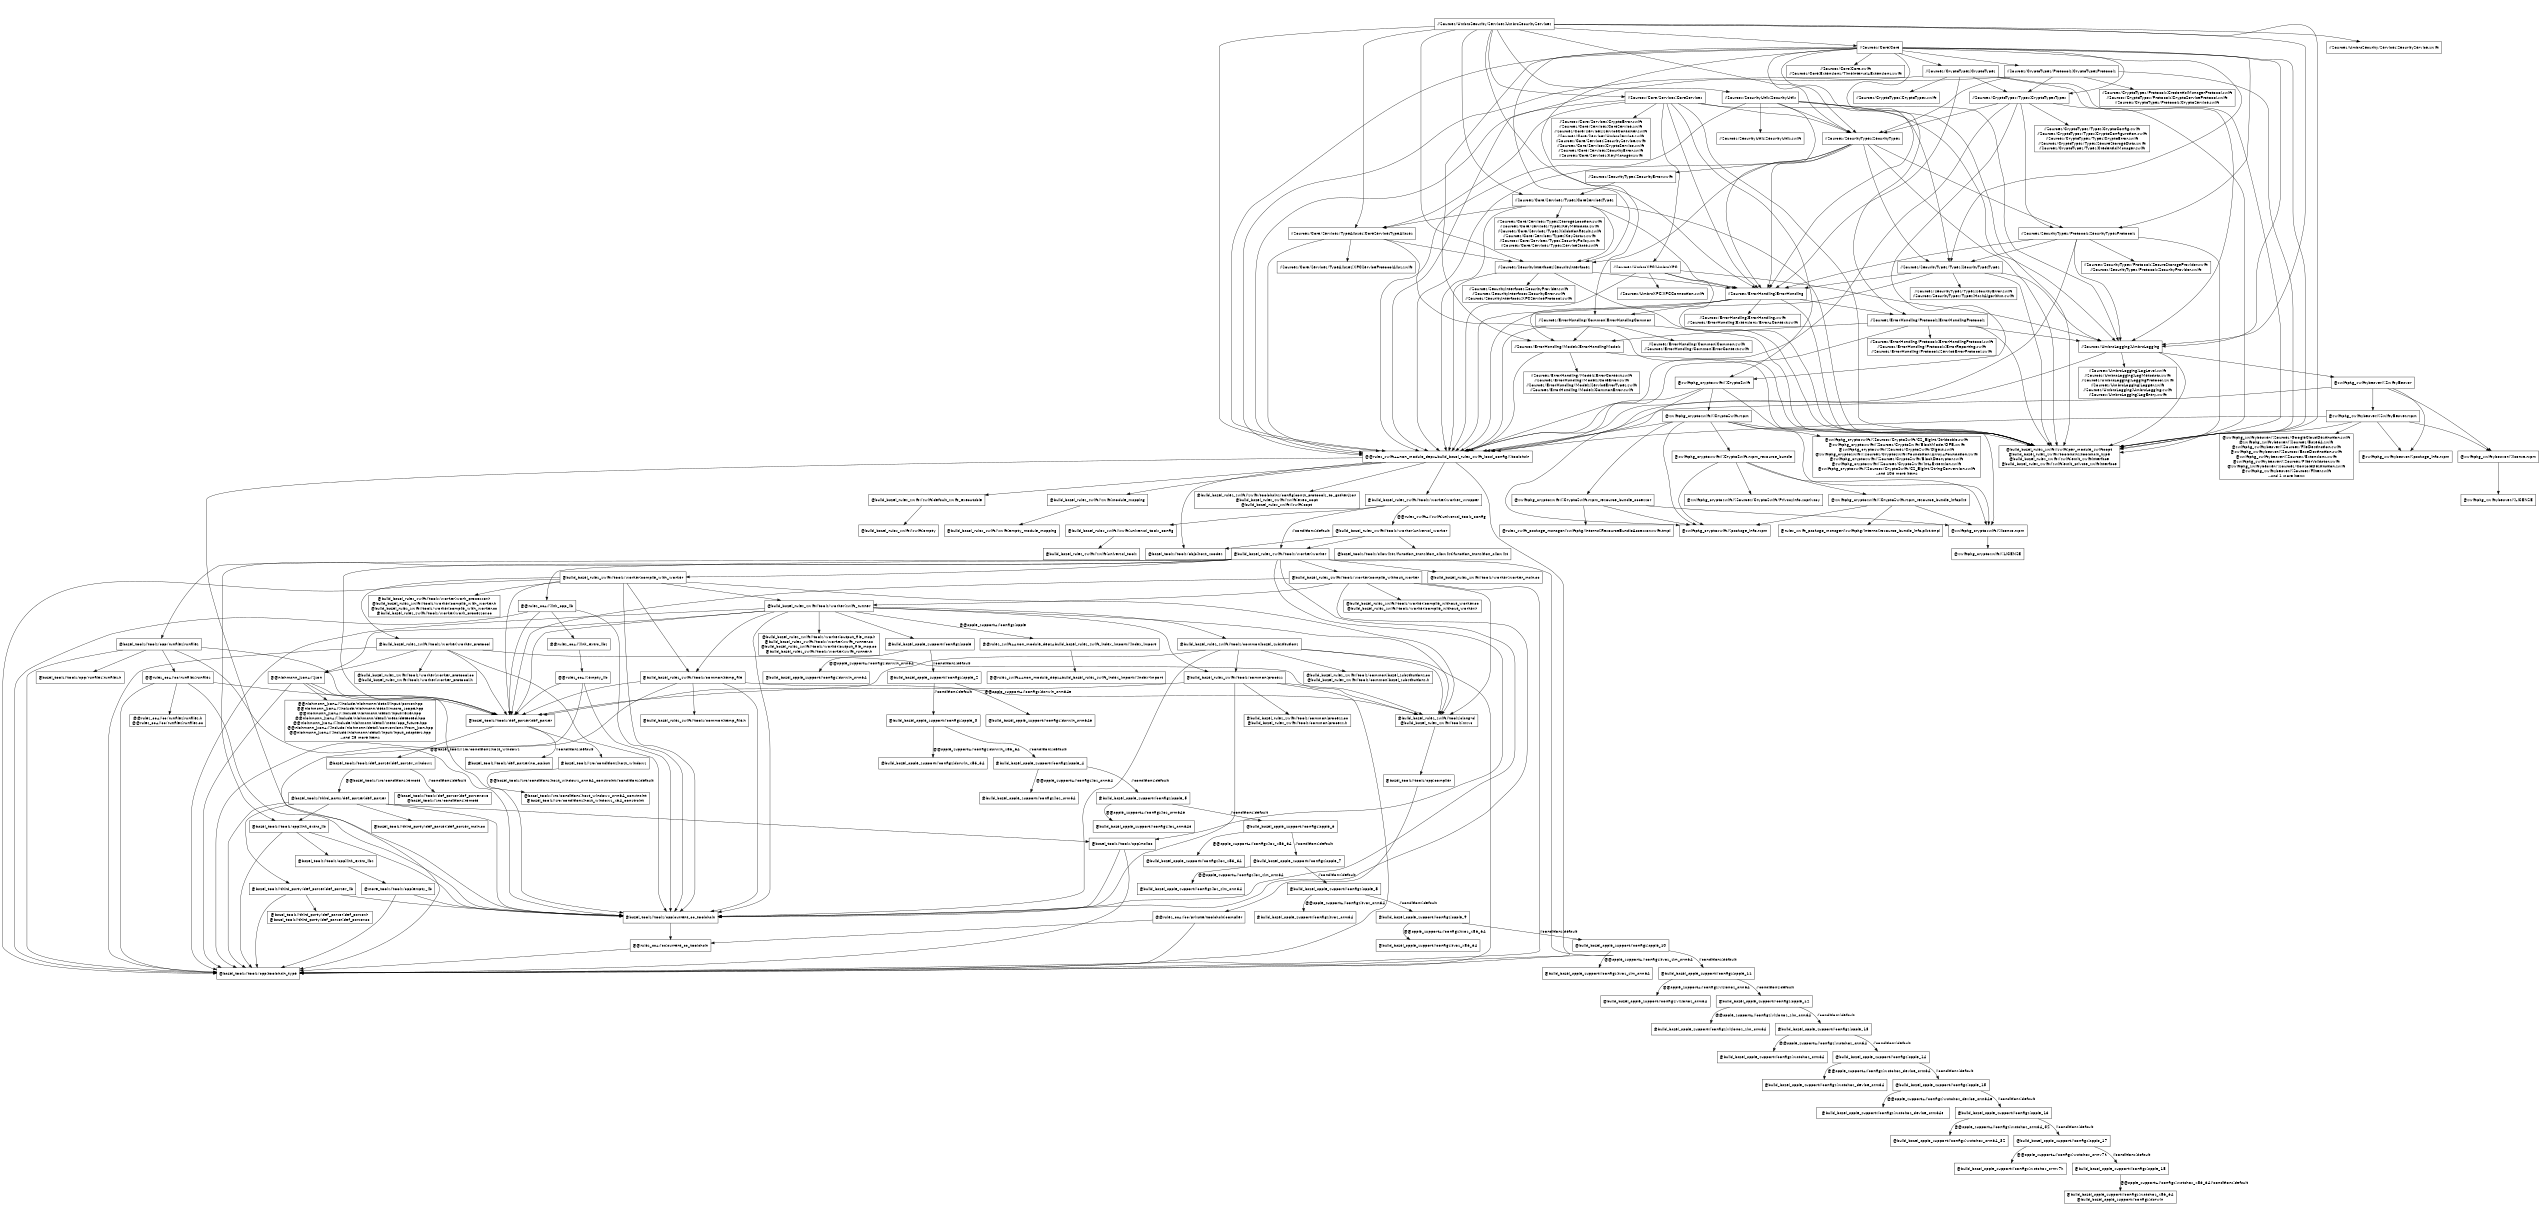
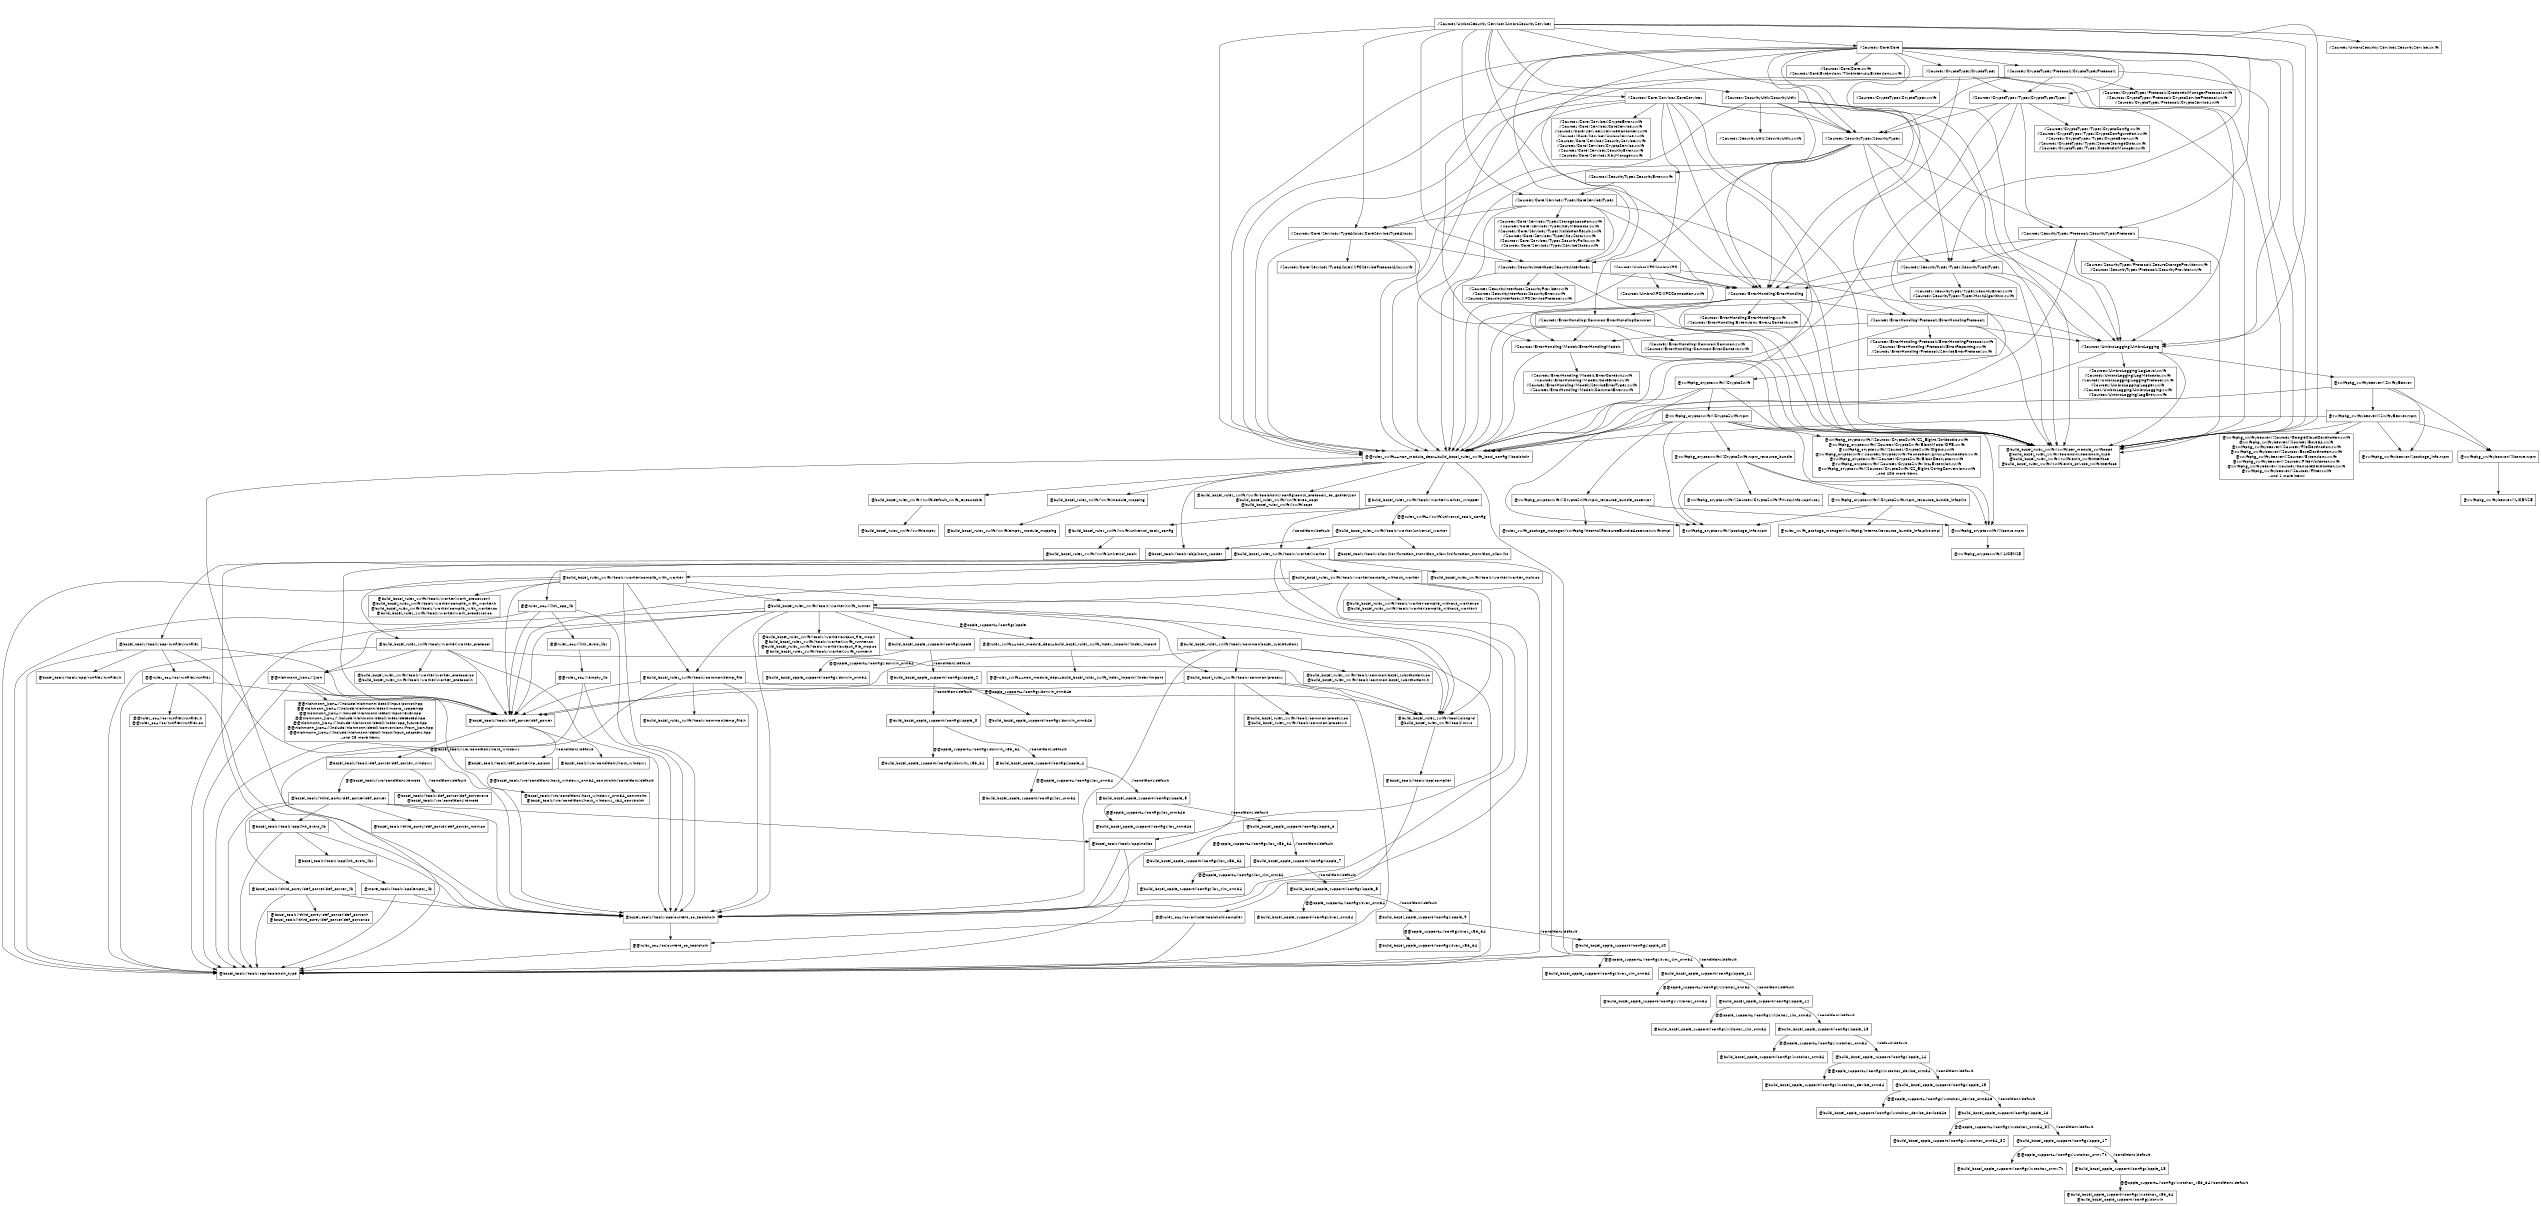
edge "@build_bazel_apple_support//configs:apple_13" -> "@build_bazel_apple_support//configs:apple_14": label "//conditions:default" -> "//default:default"
node "@build_bazel_apple_support//configs:watchos_device_arm64e": label "@build_bazel_apple_support//configs:watchos_device_arm64e" -> "@build_bazel_apple_support//configs:watchos_device_device64e"
